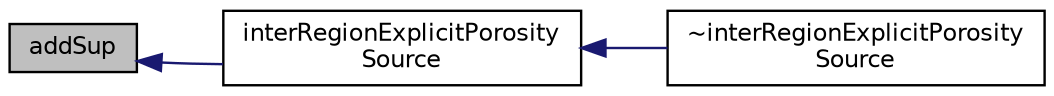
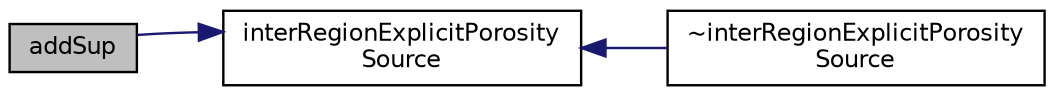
edge "interRegionExplicitPorosity Source" -> "addSup": reversed
